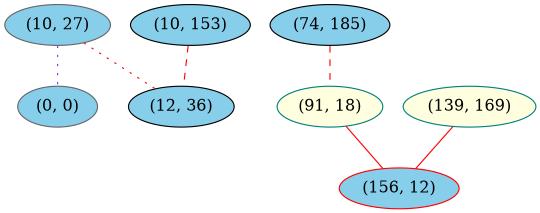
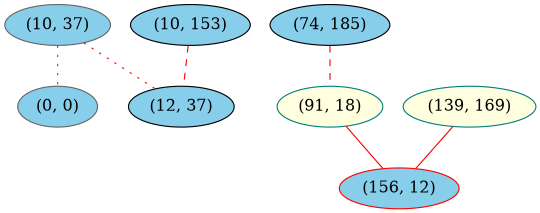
node "(10, 27)": label "(10, 27)" -> "(10, 37)"
node "(12, 36)": label "(12, 36)" -> "(12, 37)"
